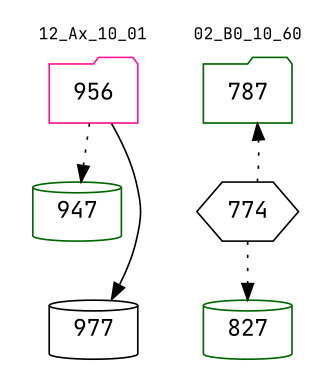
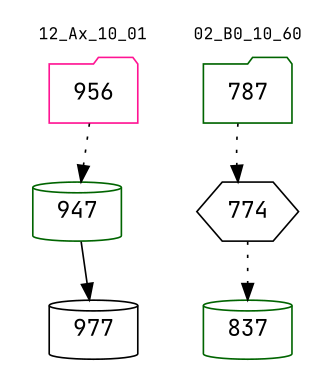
edge "774" -> "787": reversed
edge "956" -> "977": now "947" -> "977"
node "827": label "827" -> "837"
